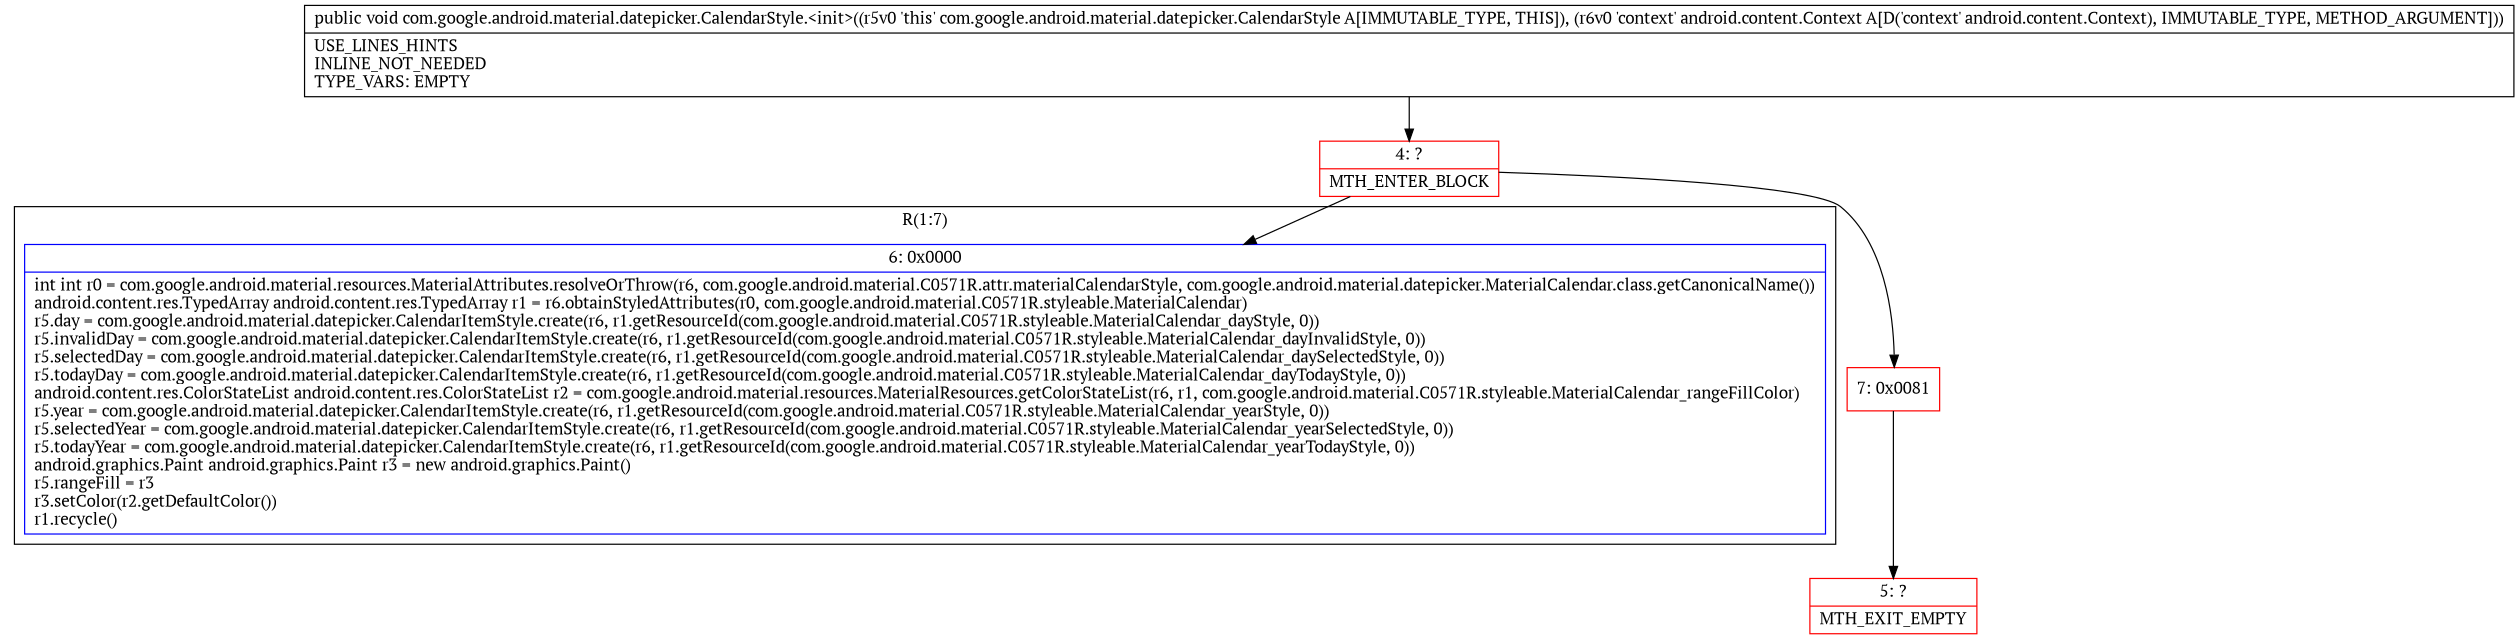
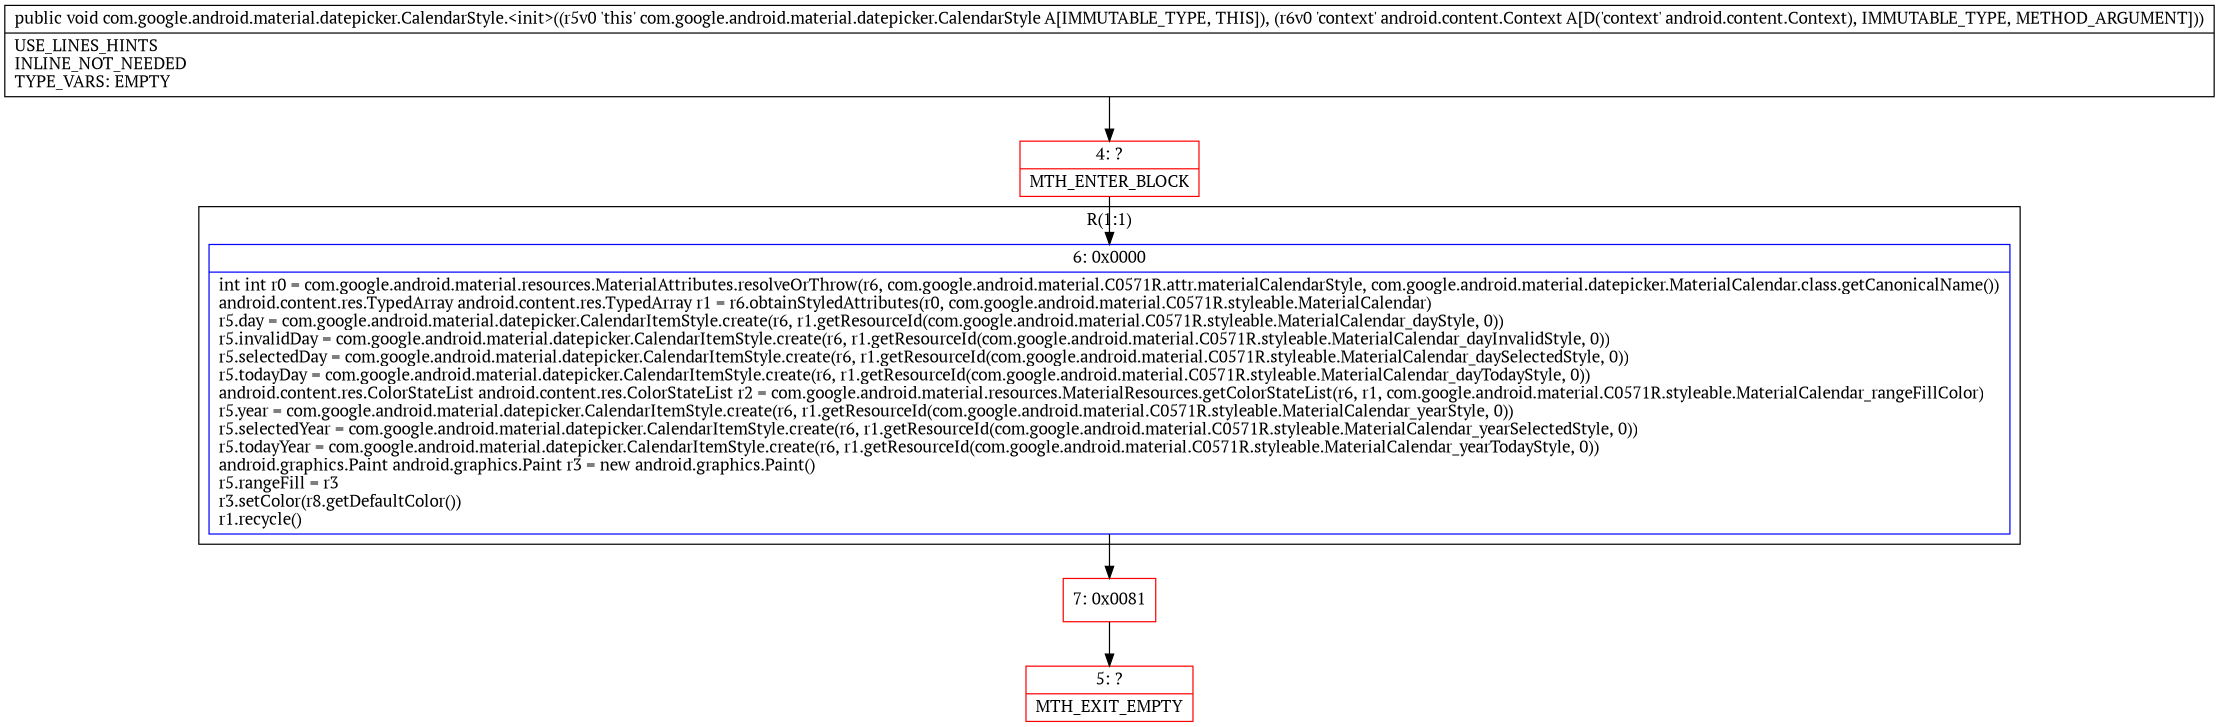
edge "4: ?" -> "7: 0x0081": now "6: 0x0000" -> "7: 0x0081"
cluster "R(1:7)": label "R(1:7)" -> "R(1:1)"
node "6: 0x0000": text "r3.setColor(r2.getDefaultColor())" -> "r3.setColor(r8.getDefaultColor())"
